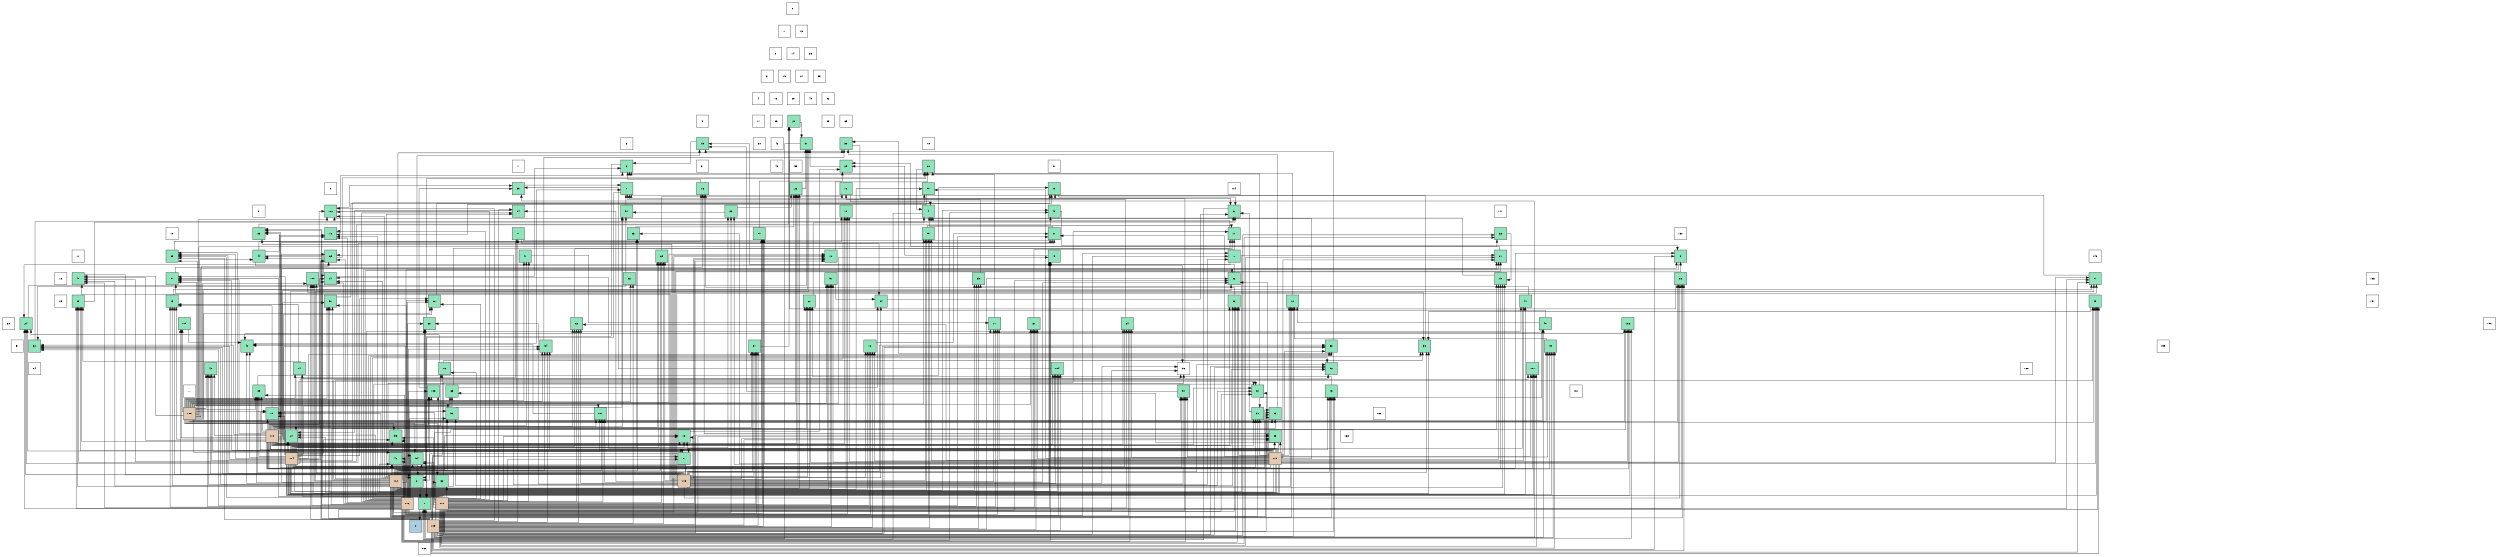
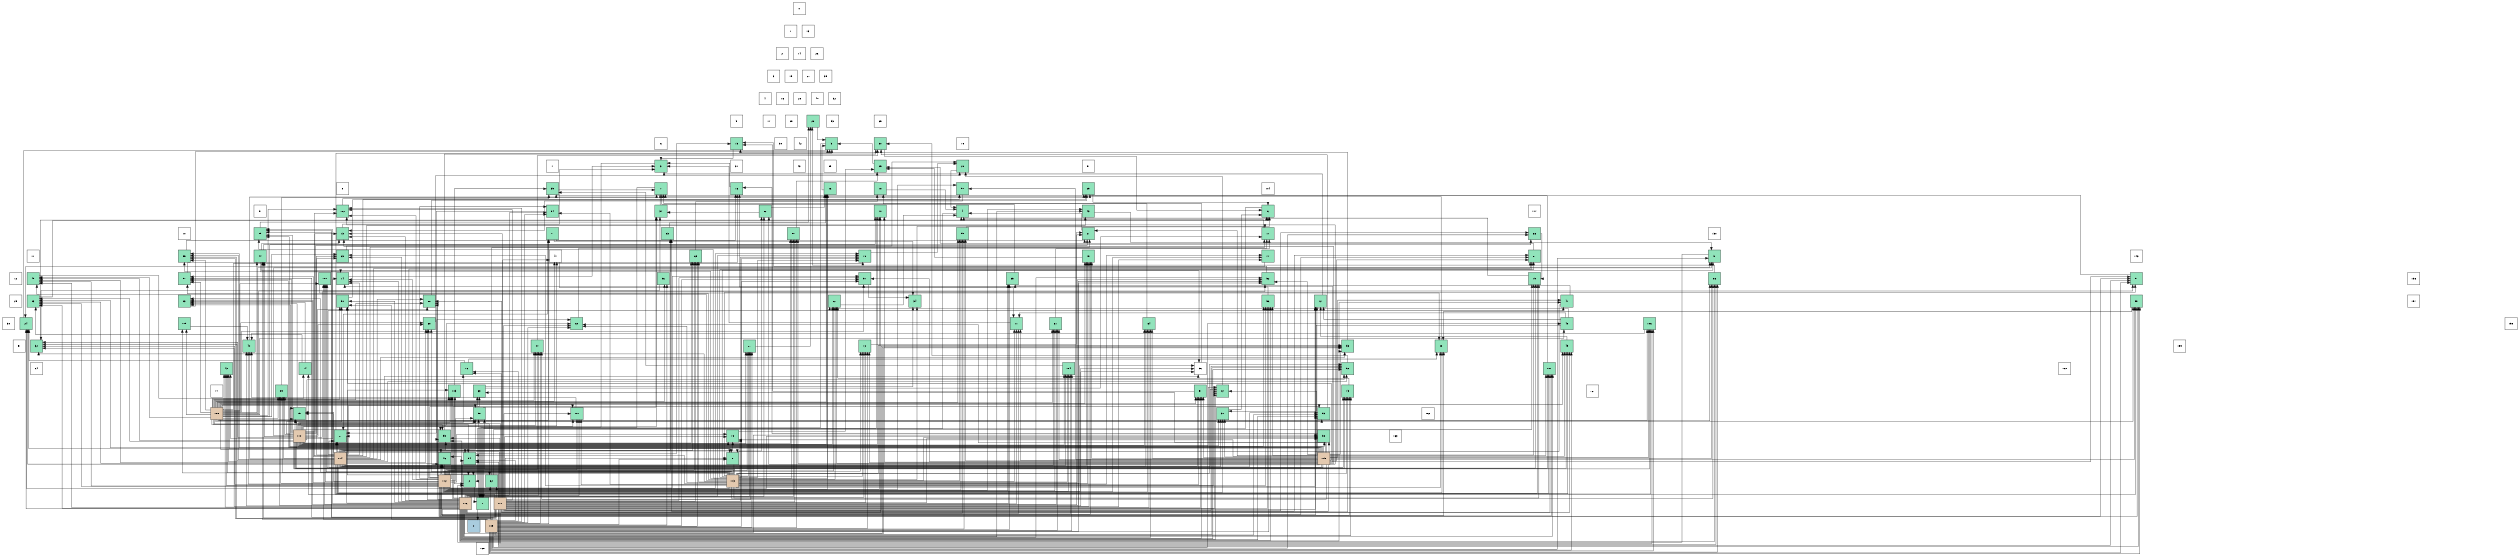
node "47": fillcolor #91e3bb -> #ffffff
edge "110" -> "105": now "110" -> "44"
edge "111" -> "85": added
